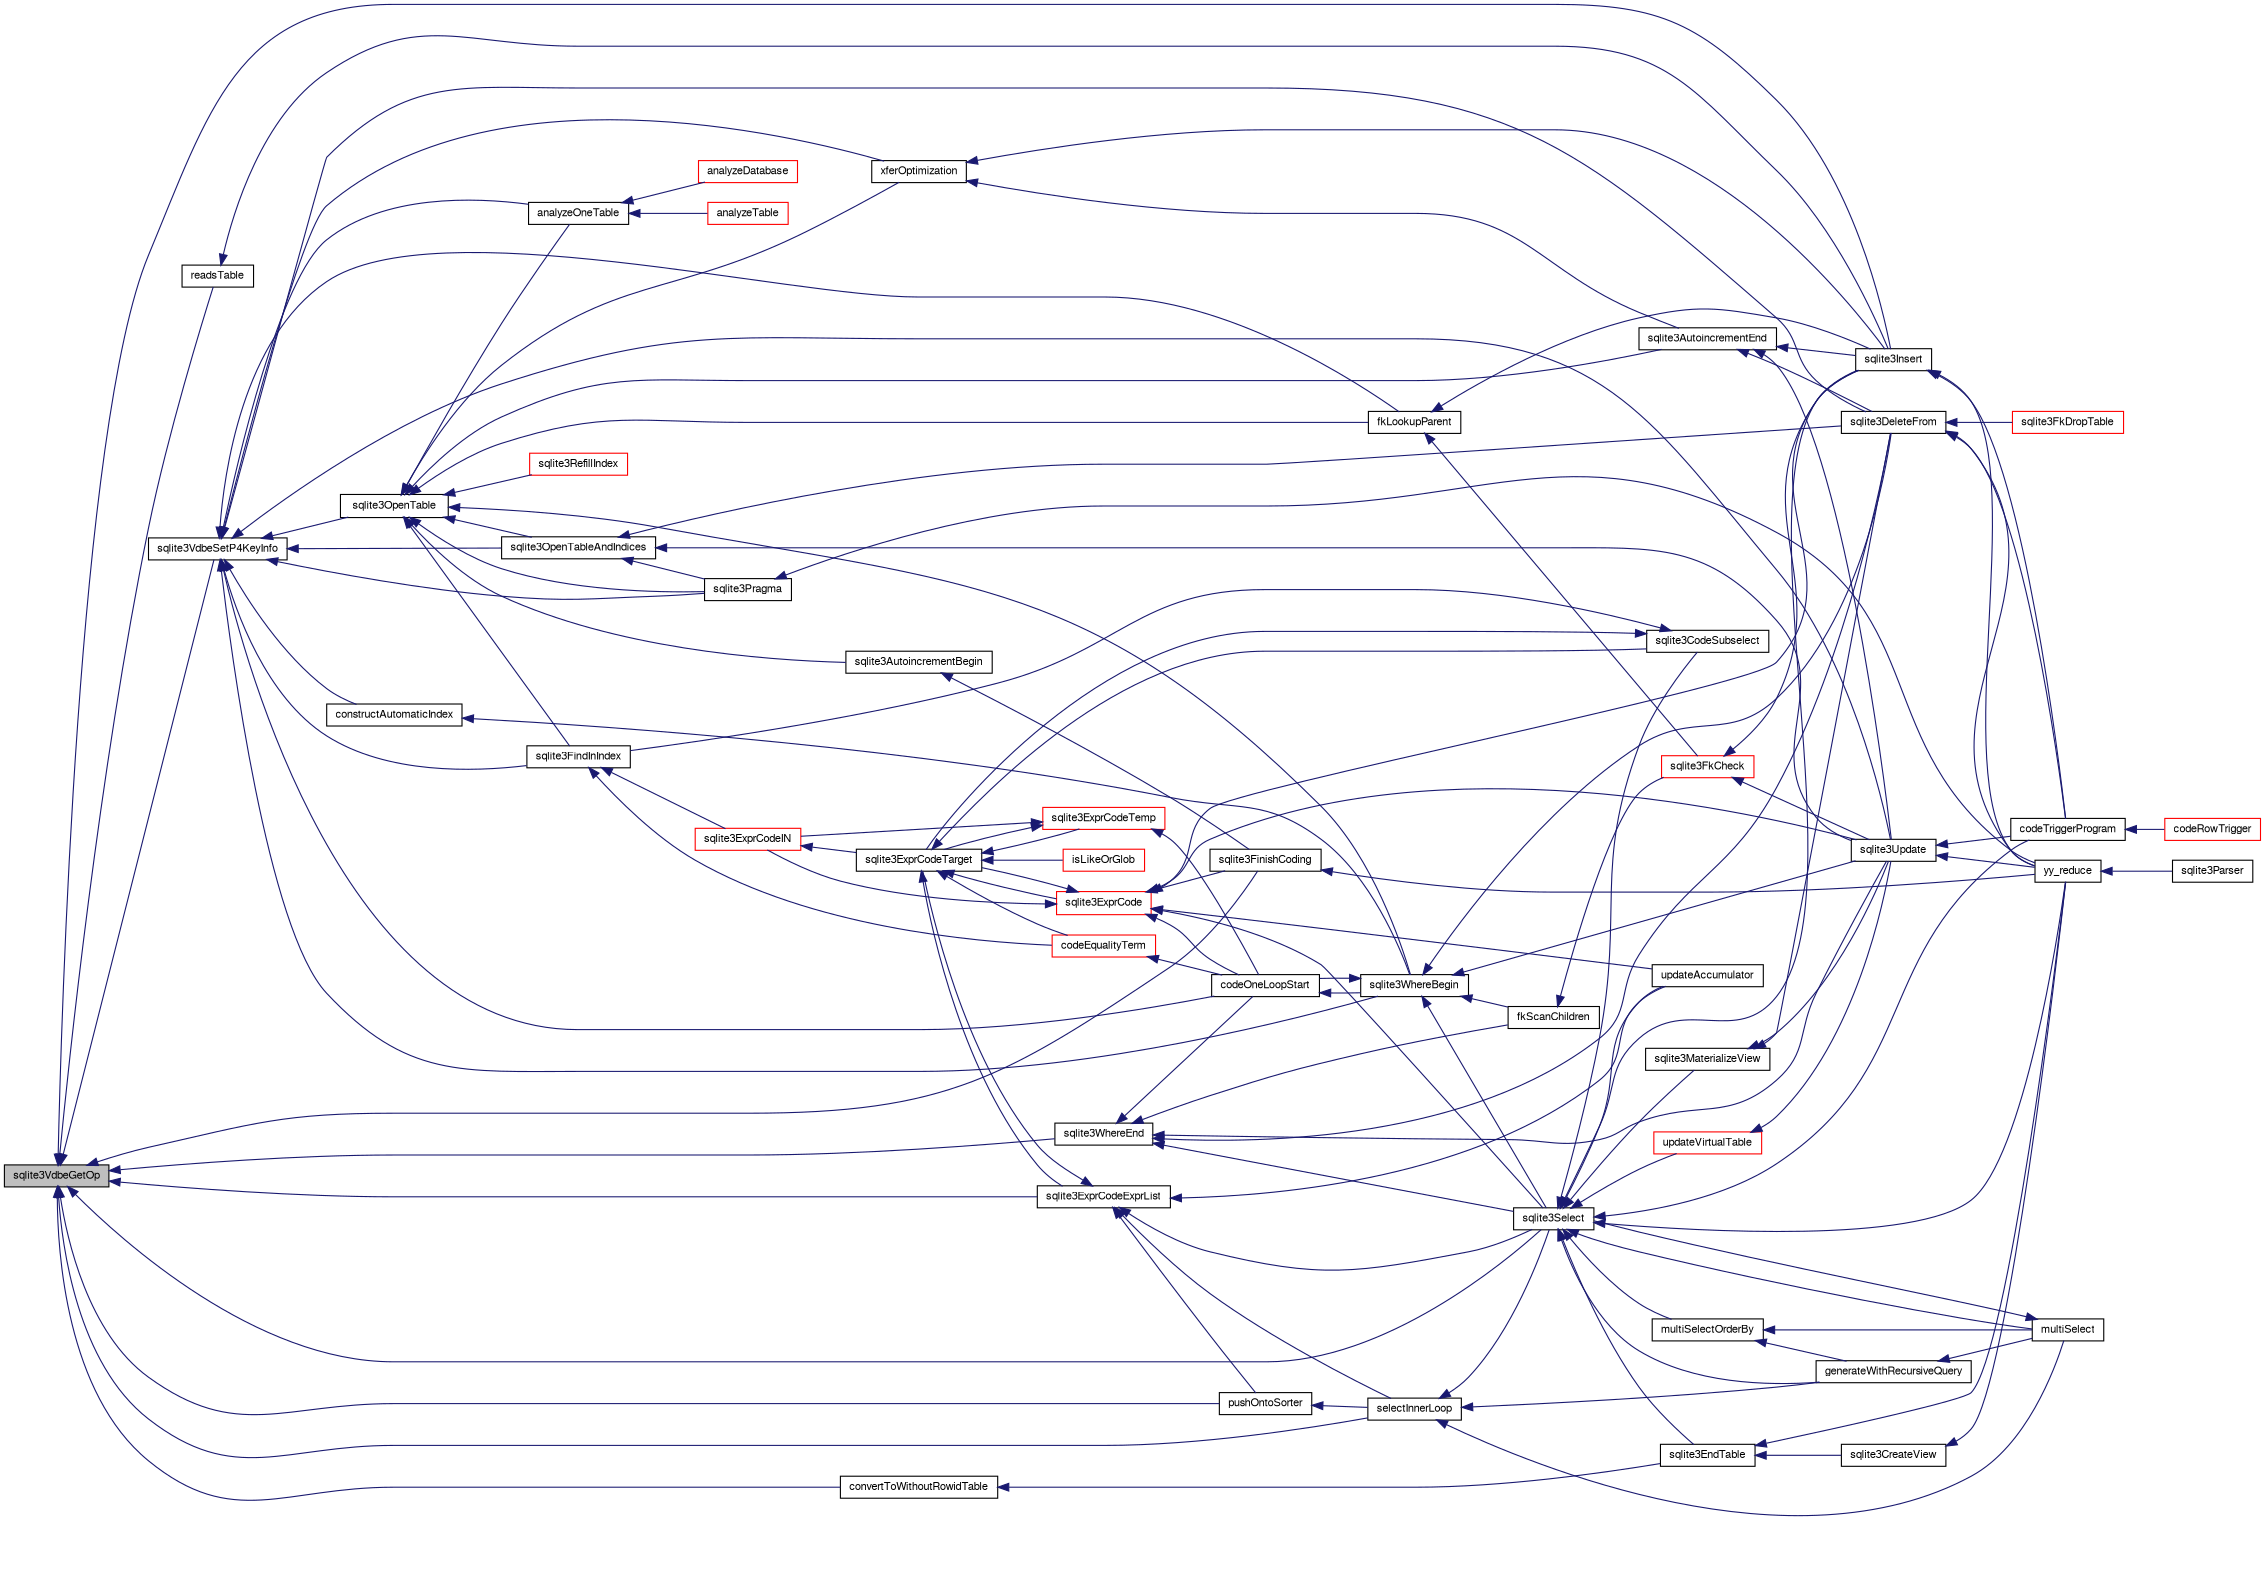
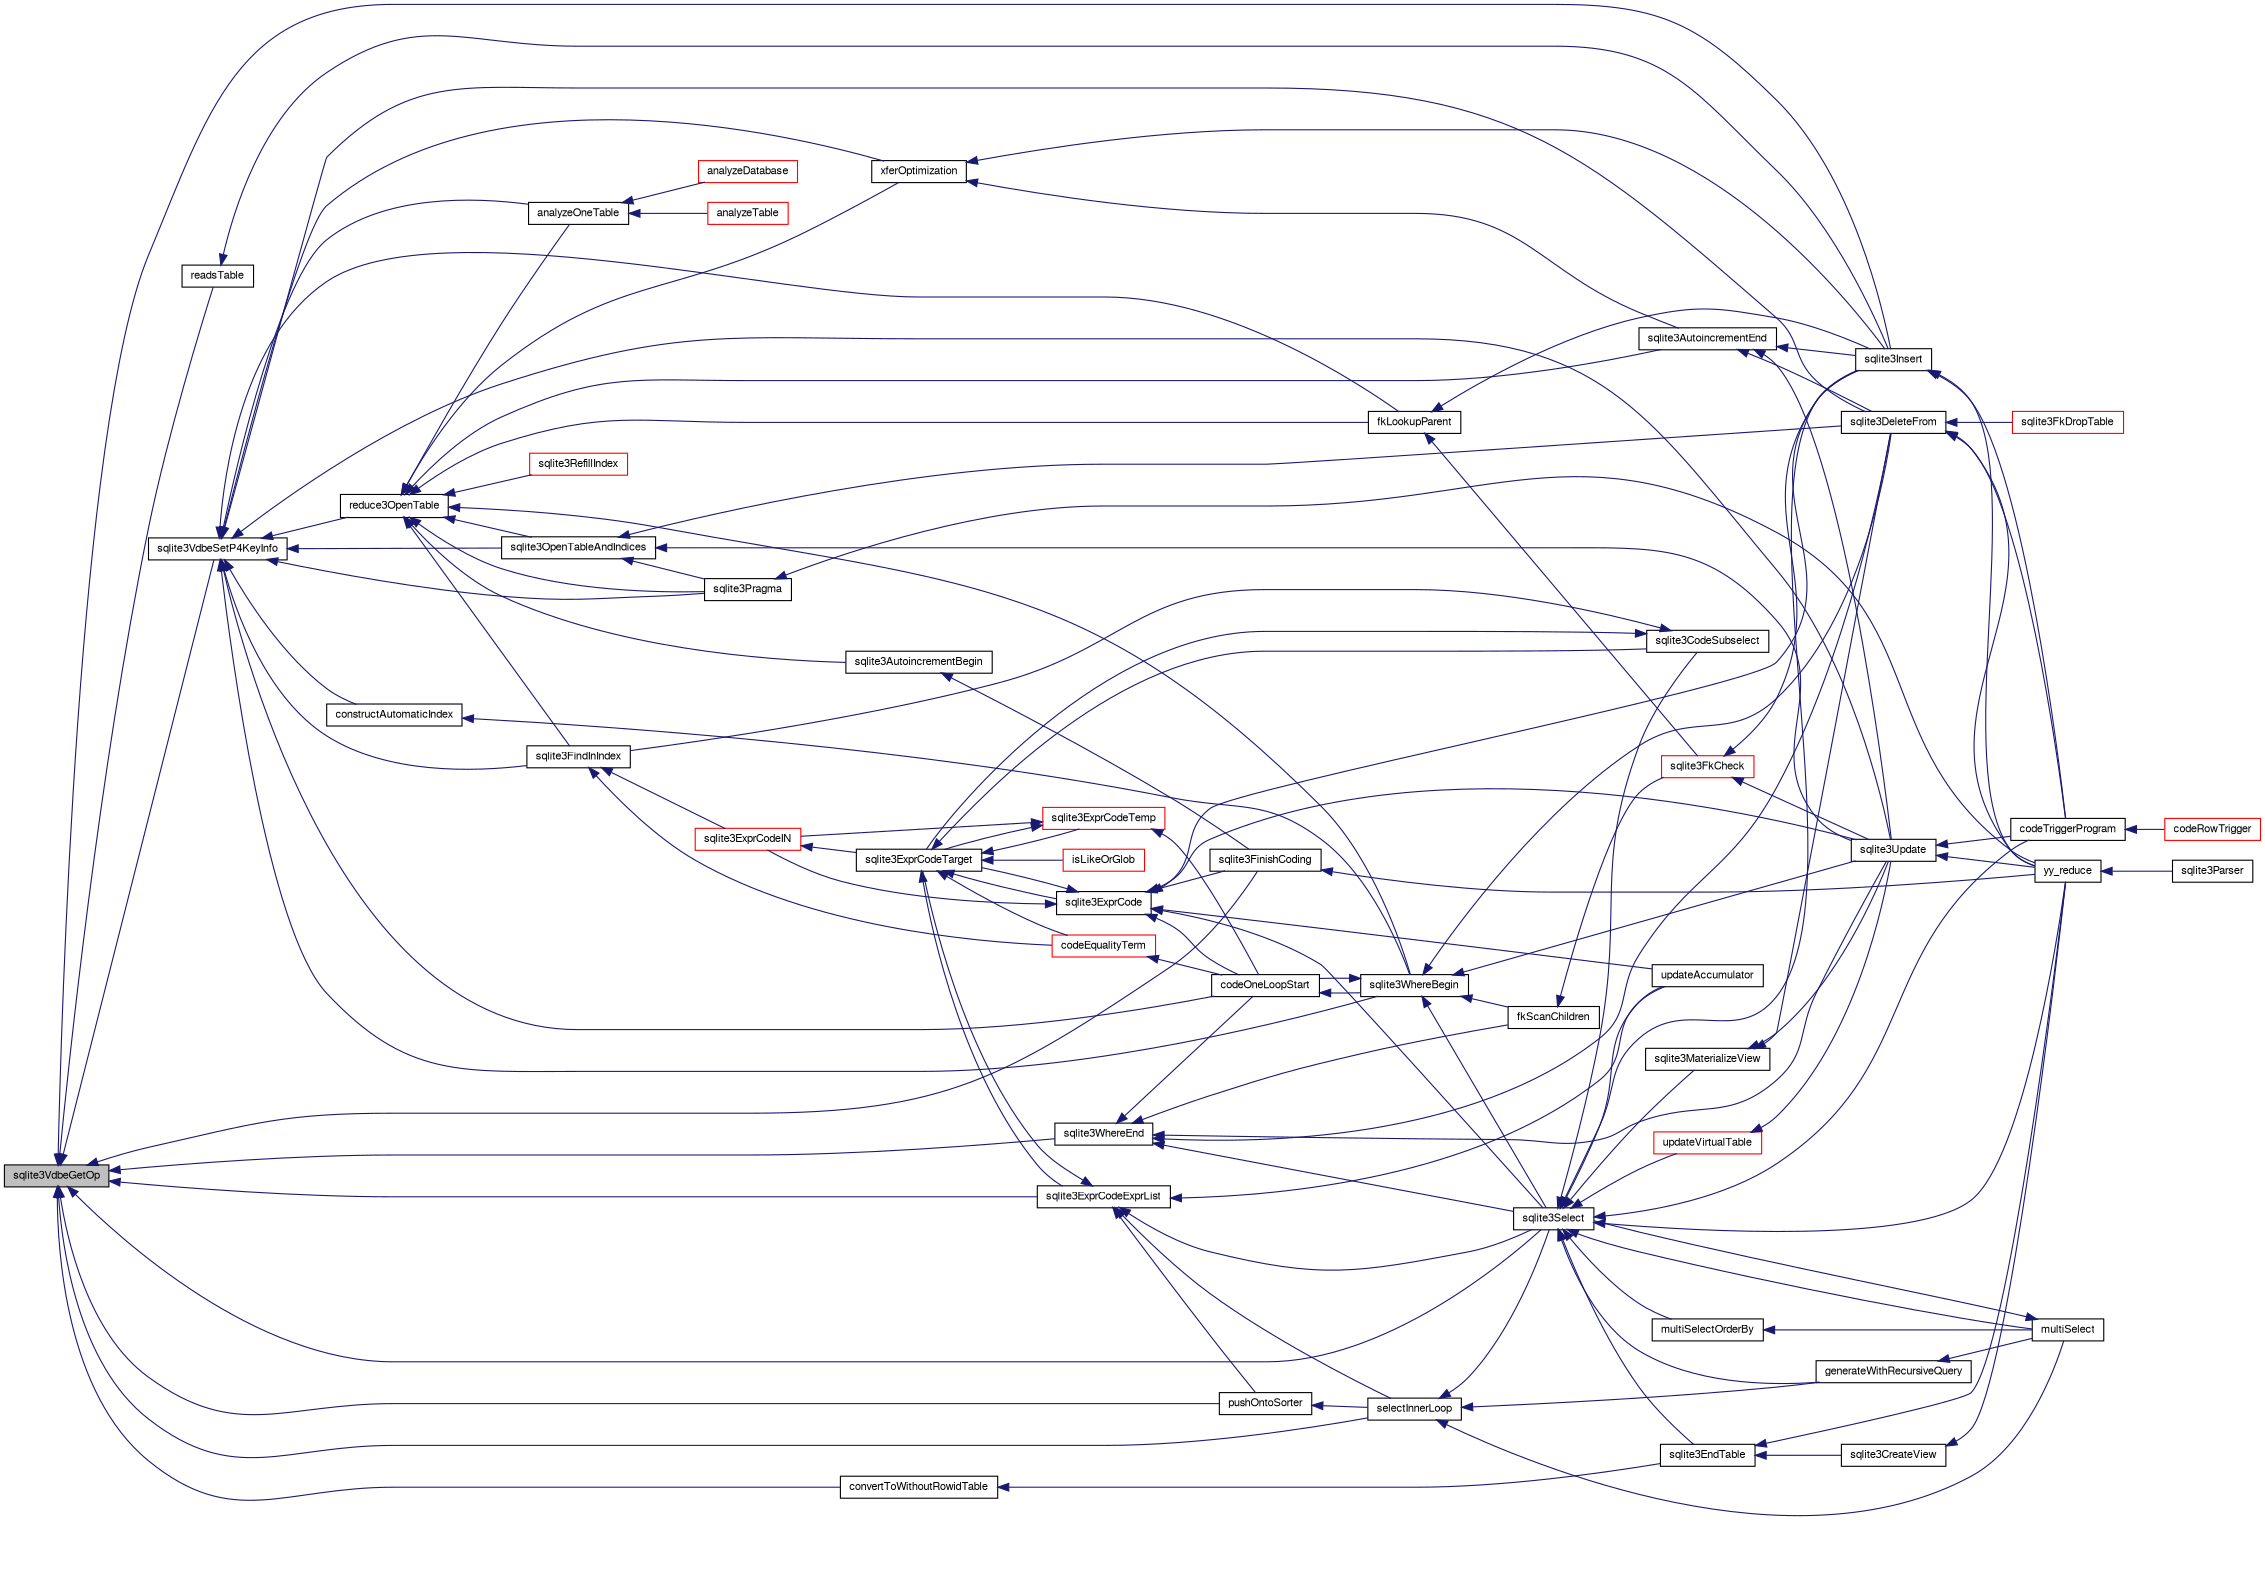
node "sqlite3OpenTable": label "sqlite3OpenTable" -> "reduce3OpenTable"
node "sqlite3ExprCode": color red -> black
edge "generateWithRecursiveQuery" -> "multiSelectOrderBy": removed
